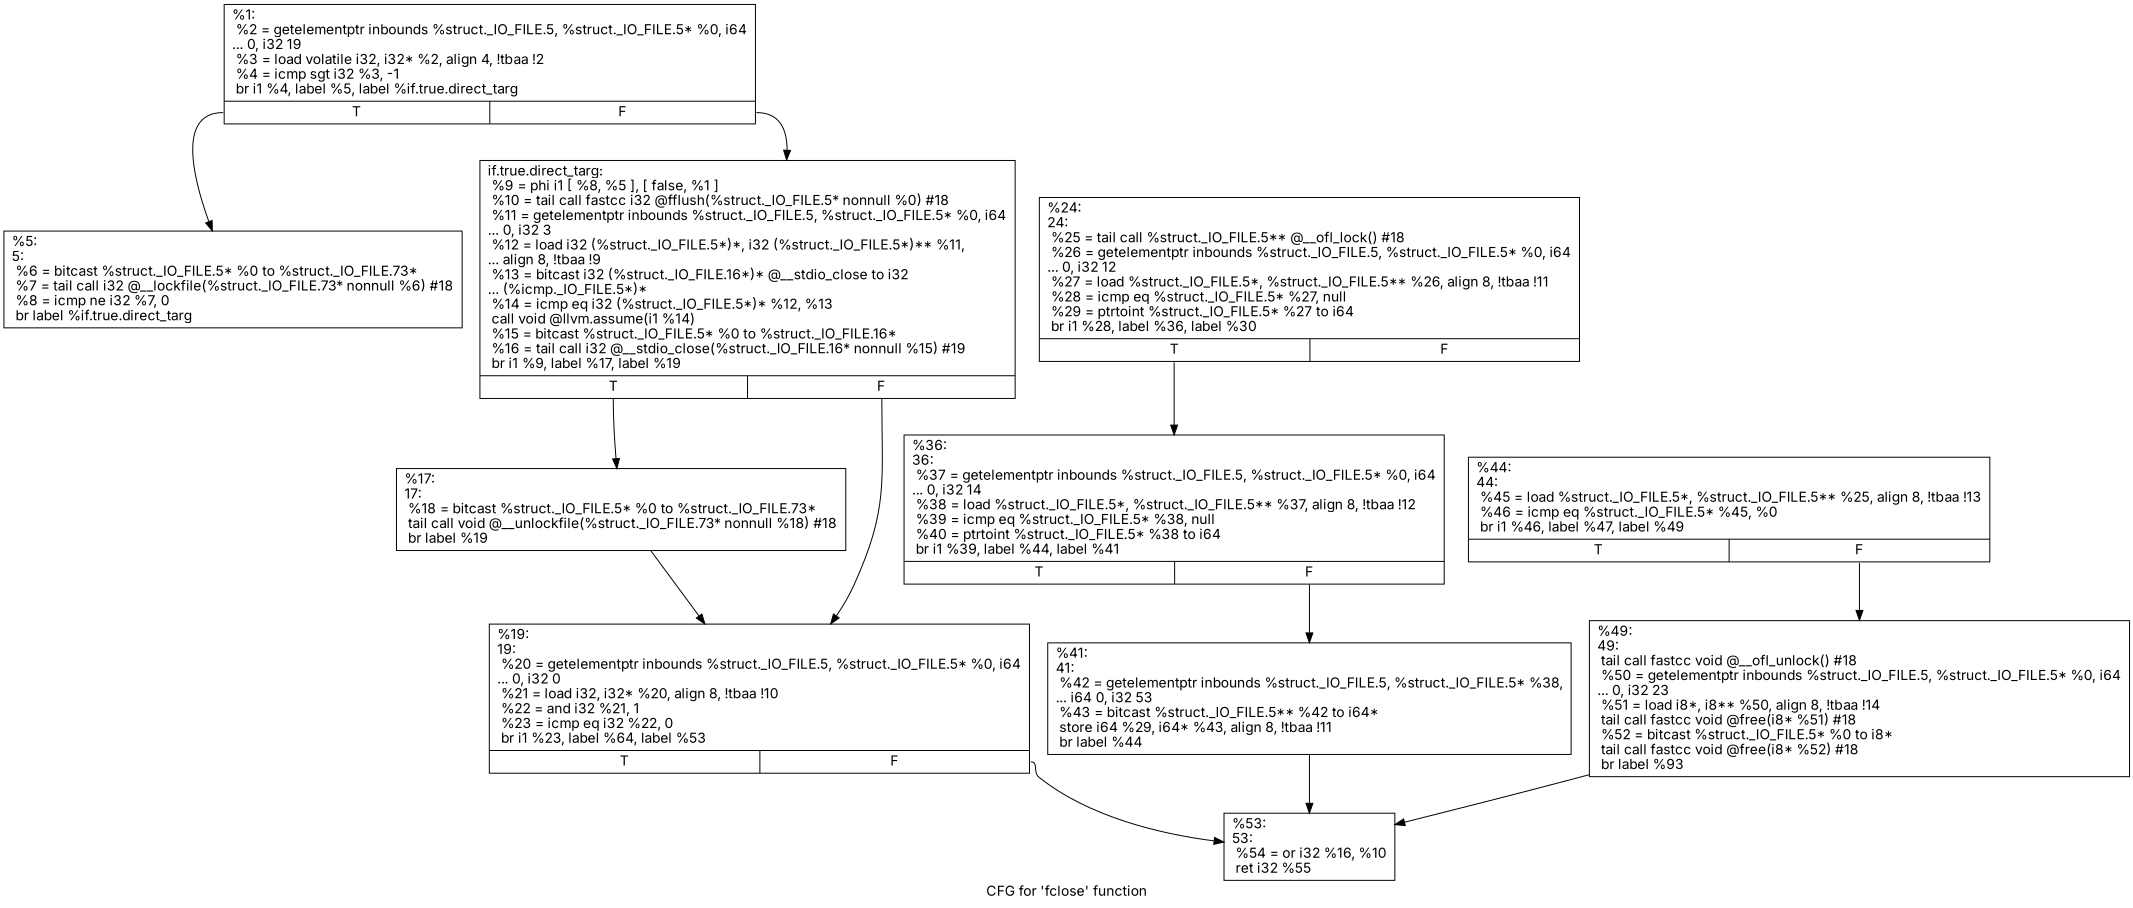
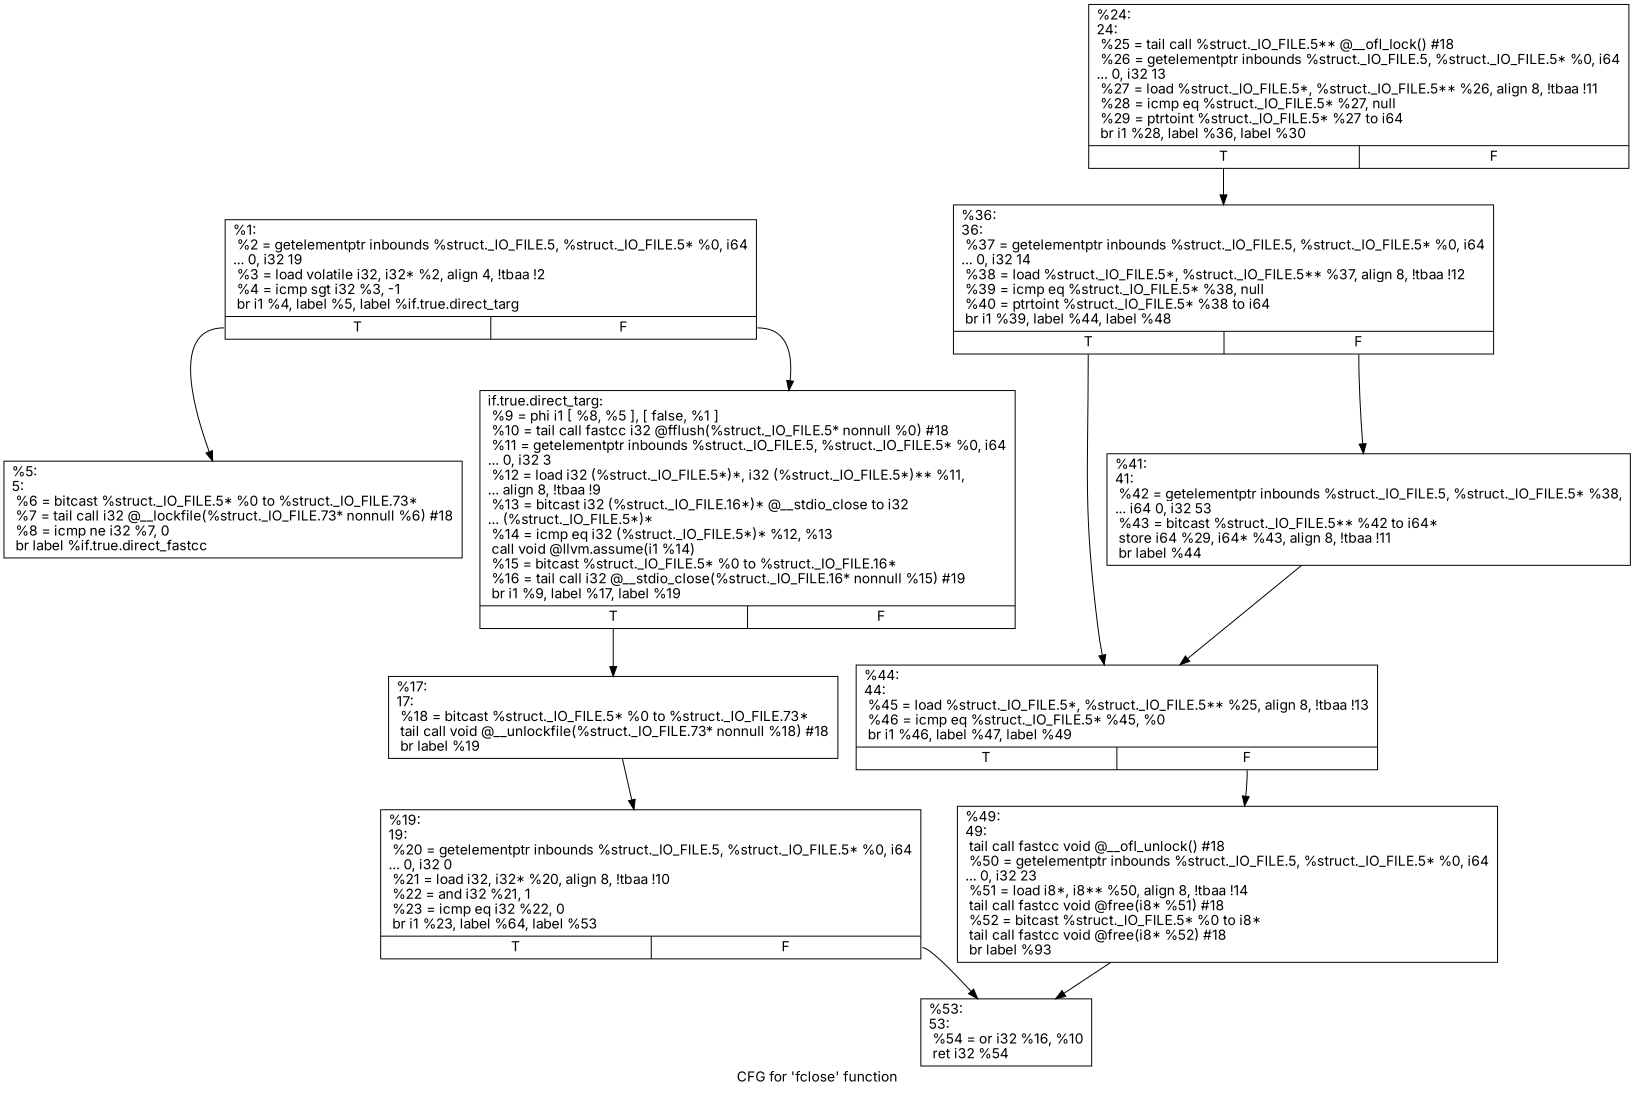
node "%24:": text "... 0, i32 12" -> "... 0, i32 13"
node "if.true.direct_targ:": text "... (%icmp._IO_FILE.5*)*" -> "... (%struct._IO_FILE.5*)*"
node "%5:": text "br label %if.true.direct_targ" -> "br label %if.true.direct_fastcc"
edge "%36:" -> "%44:": added
edge "if.true.direct_targ:" -> "%19:": removed
node "%36:": text "br i1 %39, label %44, label %41" -> "br i1 %39, label %44, label %48"
edge "%41:" -> "%53:": now "%41:" -> "%44:"
node "%53:": text "ret i32 %55" -> "ret i32 %54"
